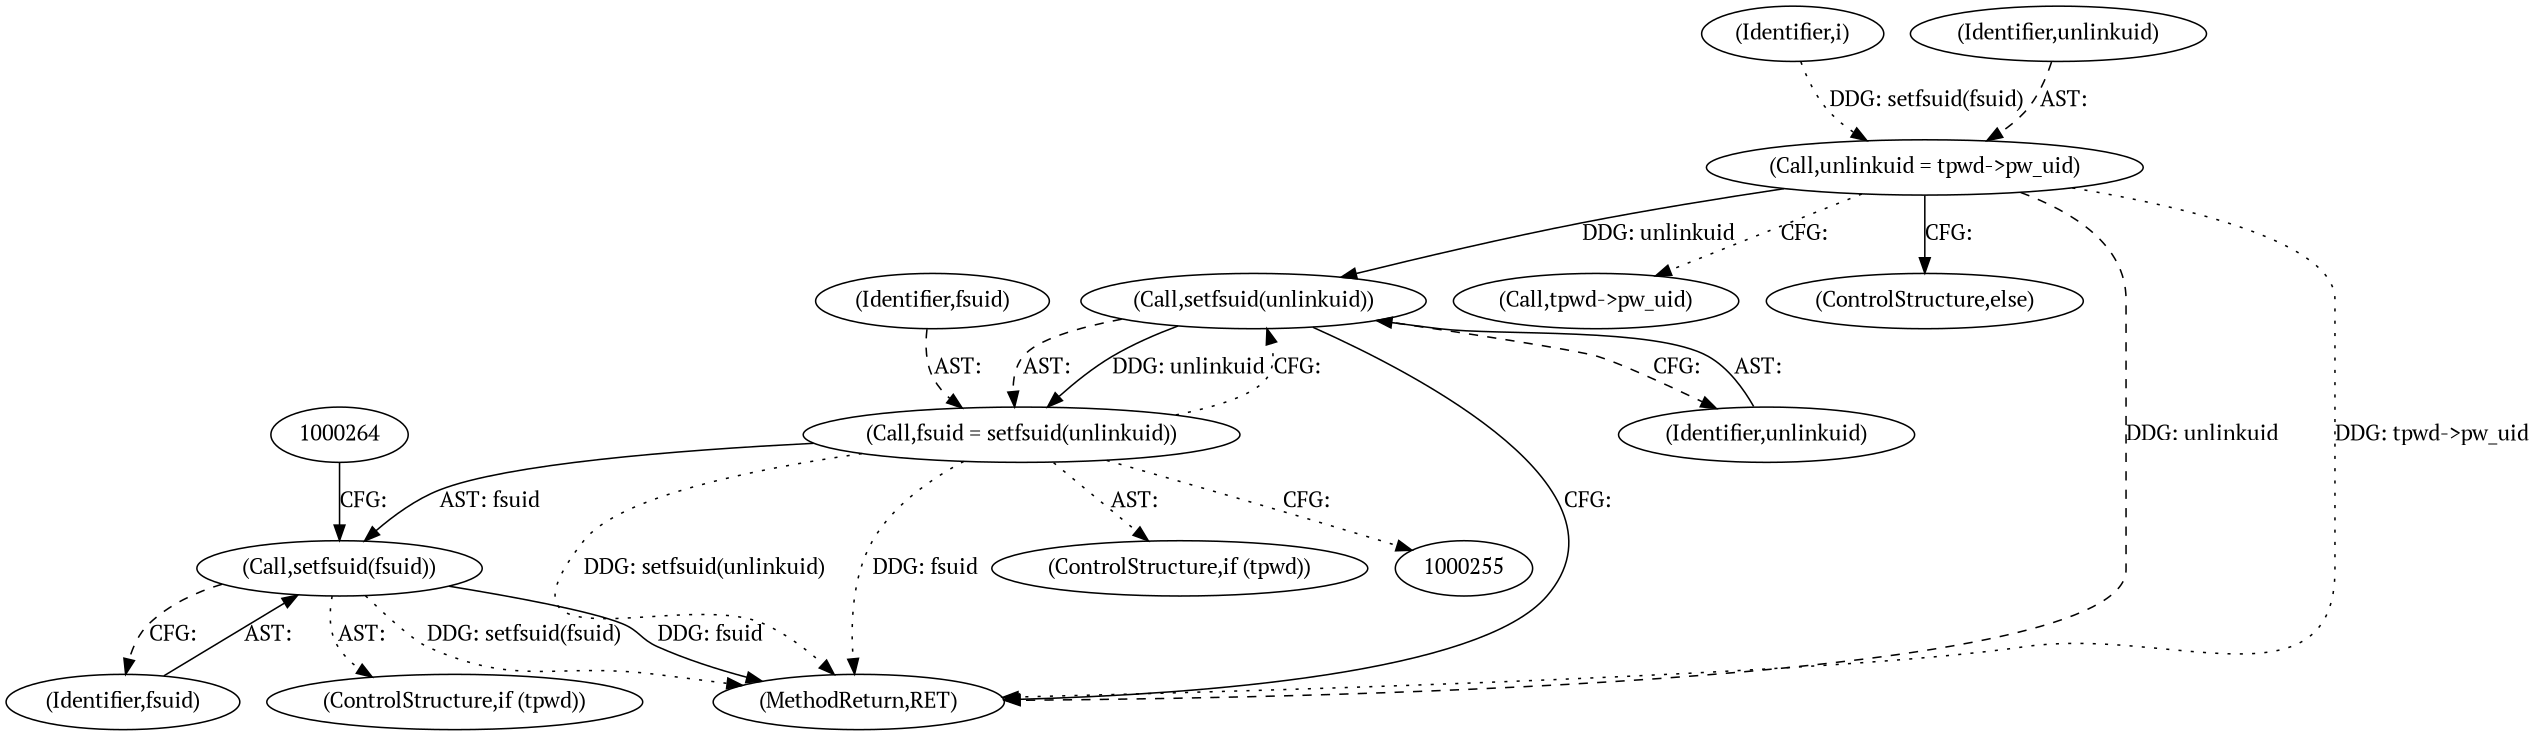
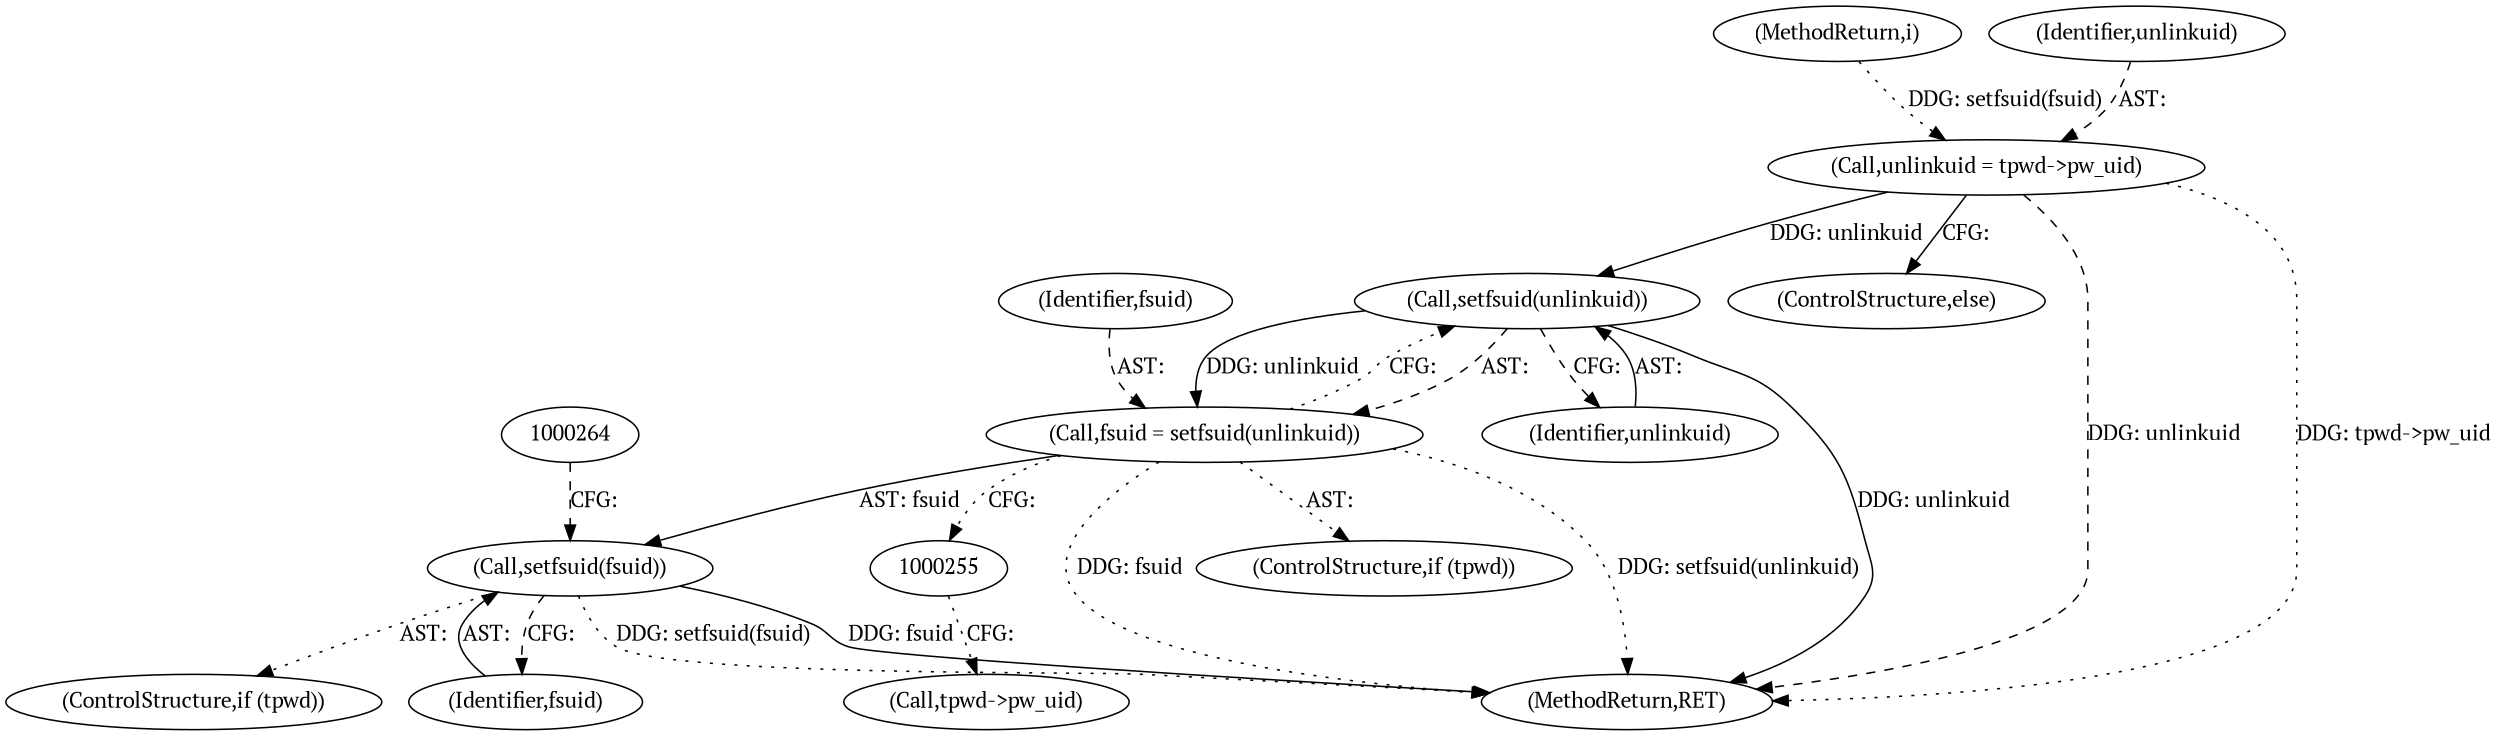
node "(Identifier,i)": label "(Identifier,i)" -> "(MethodReturn,i)"
edge "(Call,unlinkuid = tpwd->pw_uid)" -> "(Call,tpwd->pw_uid)": now "1000255" -> "(Call,tpwd->pw_uid)"
edge "1000264" -> "(Call,setfsuid(fsuid))": style solid -> dashed
edge "(Call,setfsuid(unlinkuid))" -> "(MethodReturn,RET)": label "CFG: " -> "DDG: unlinkuid"
